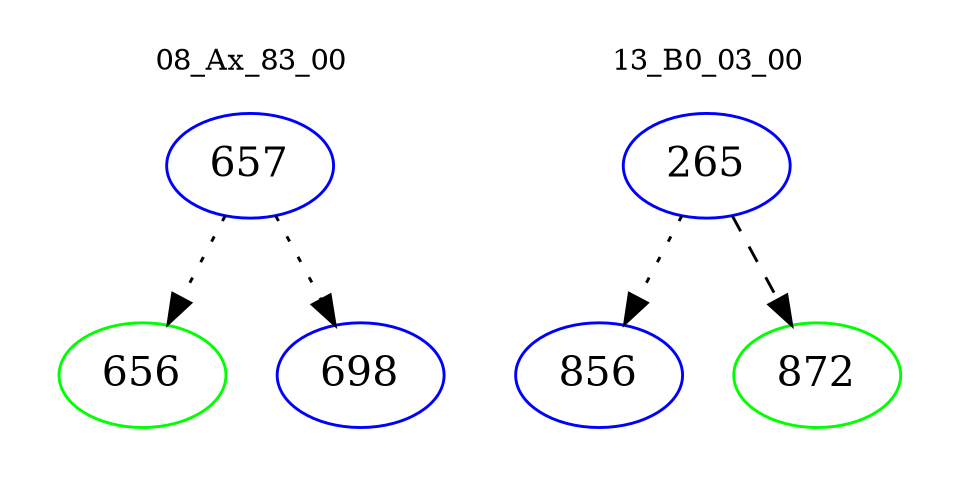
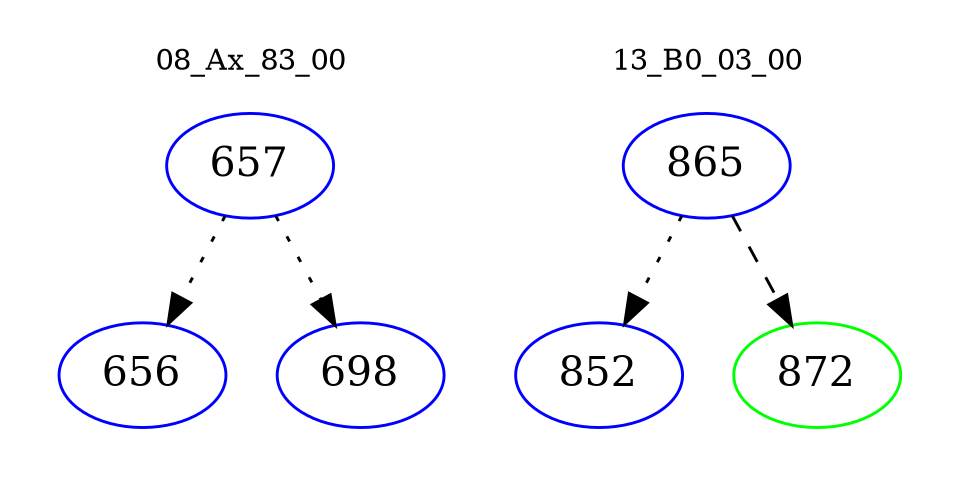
node "265": label "265" -> "865"
node "656": color green -> blue
node "856": label "856" -> "852"
